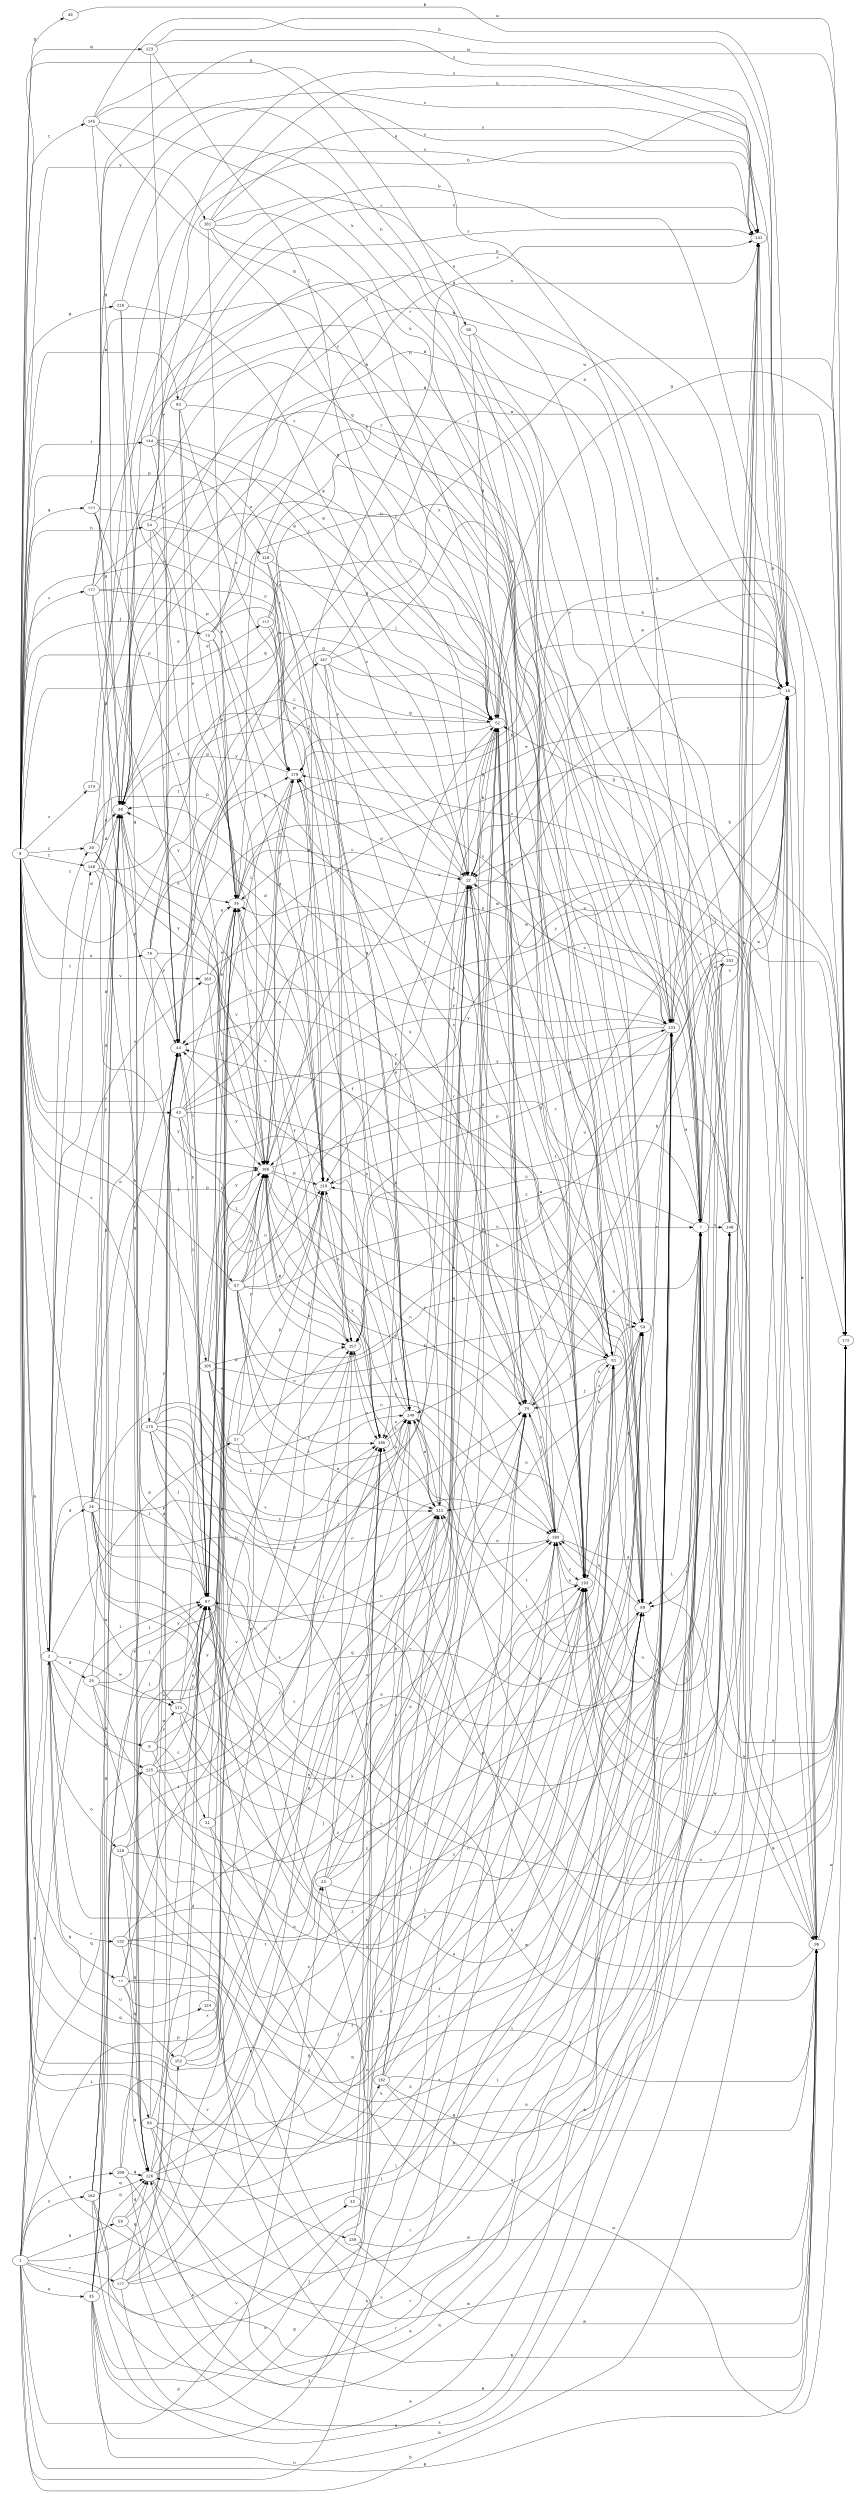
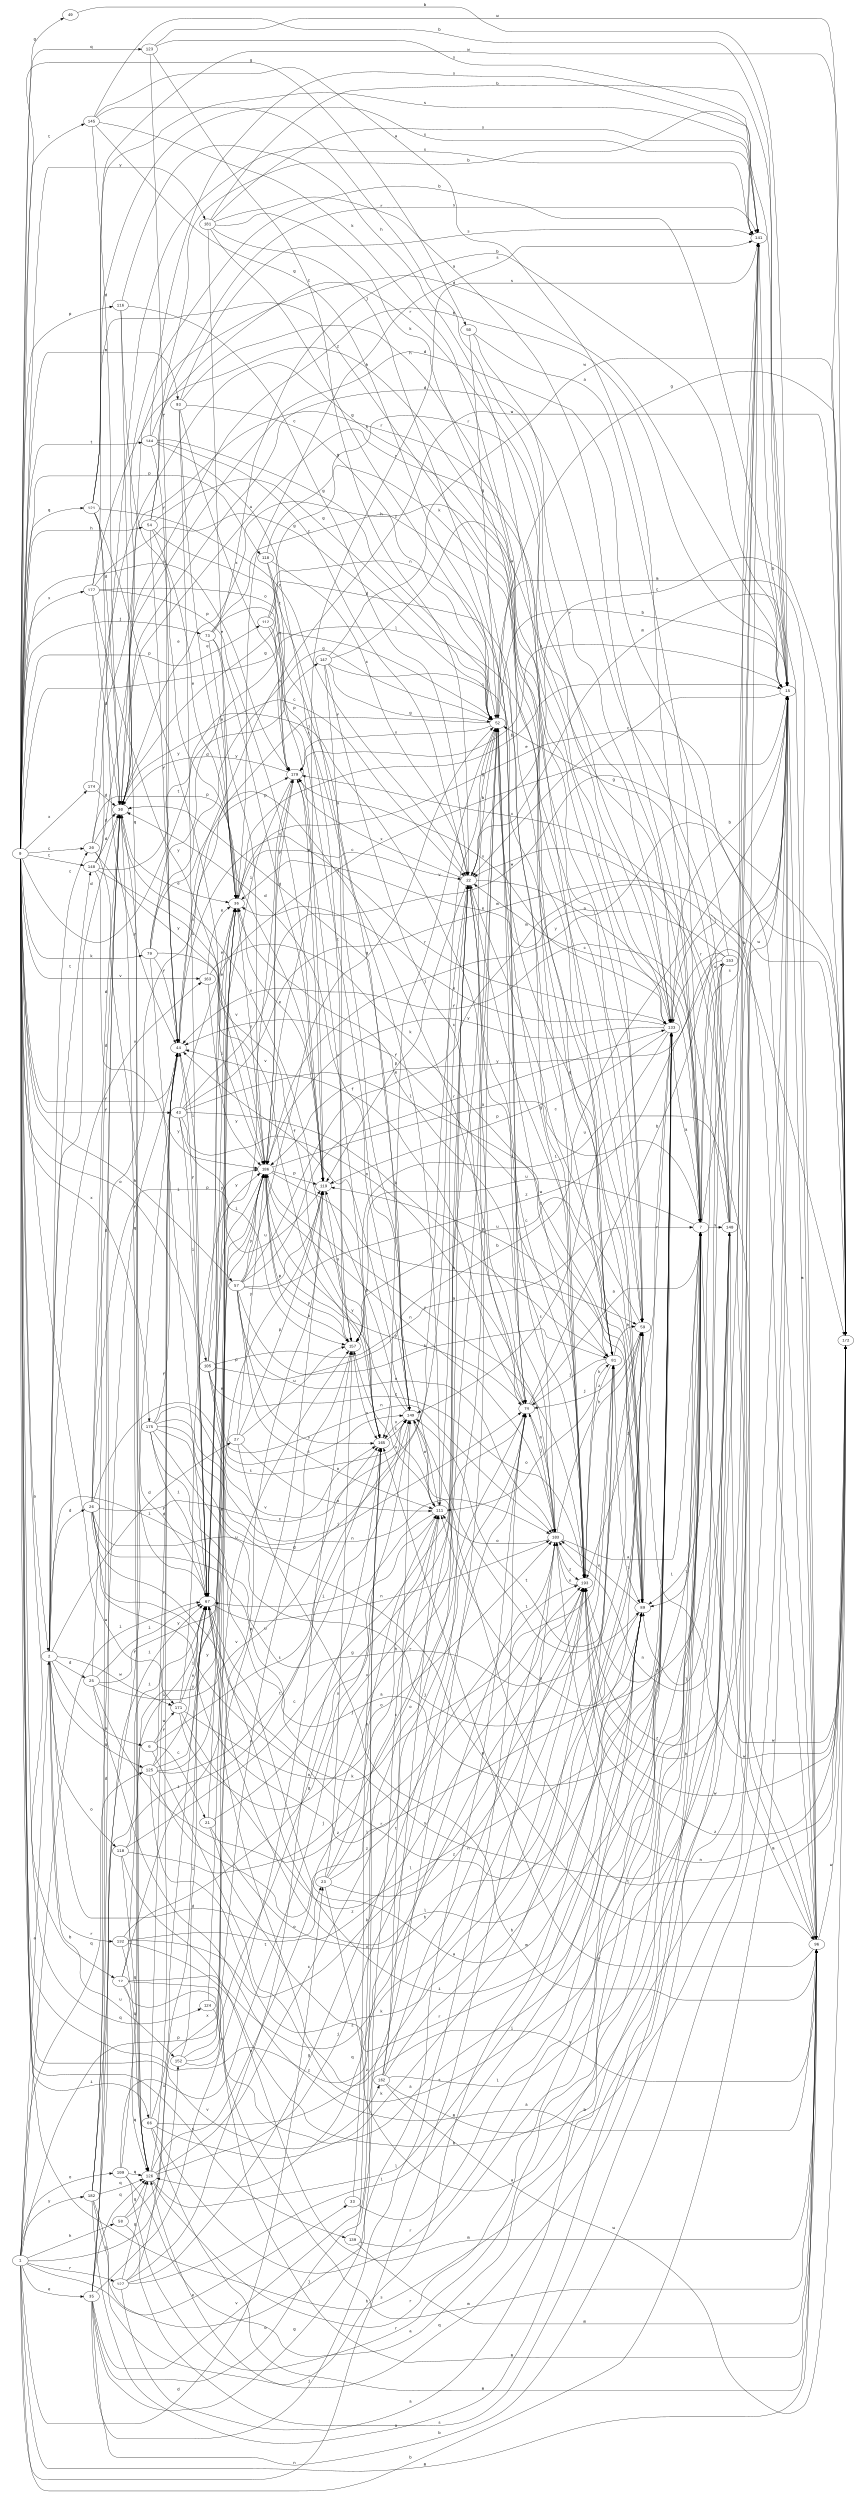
edge "174" -> "30": added, label "d"
edge "22" -> "179": label "d" -> "x"
